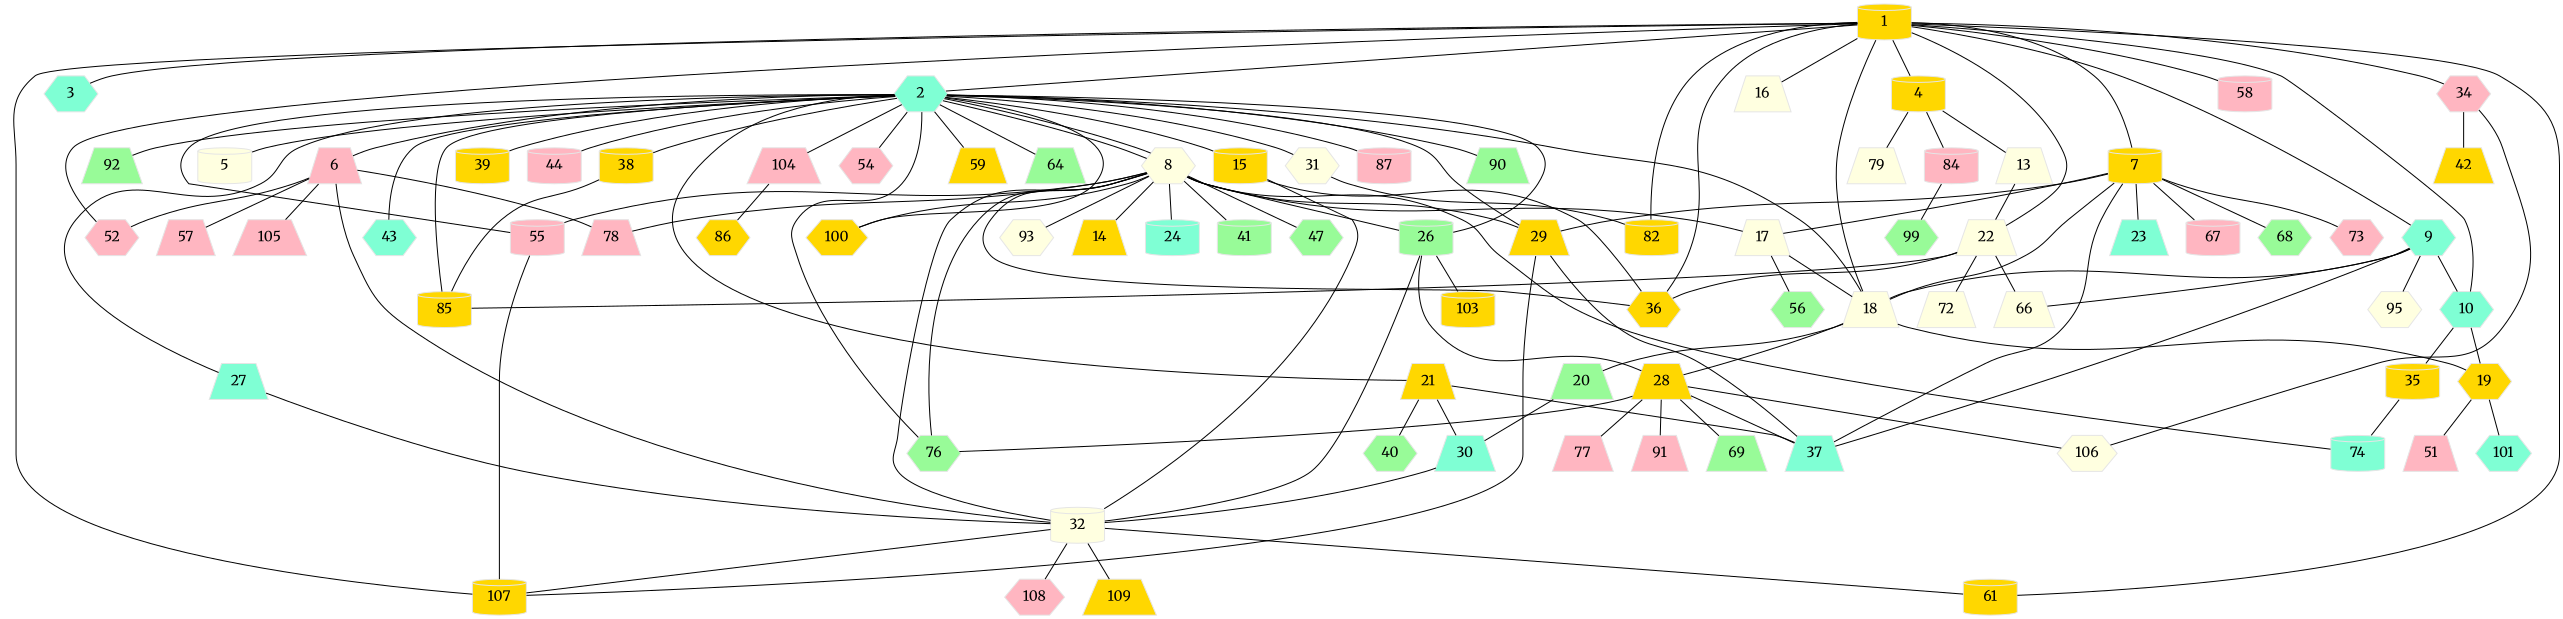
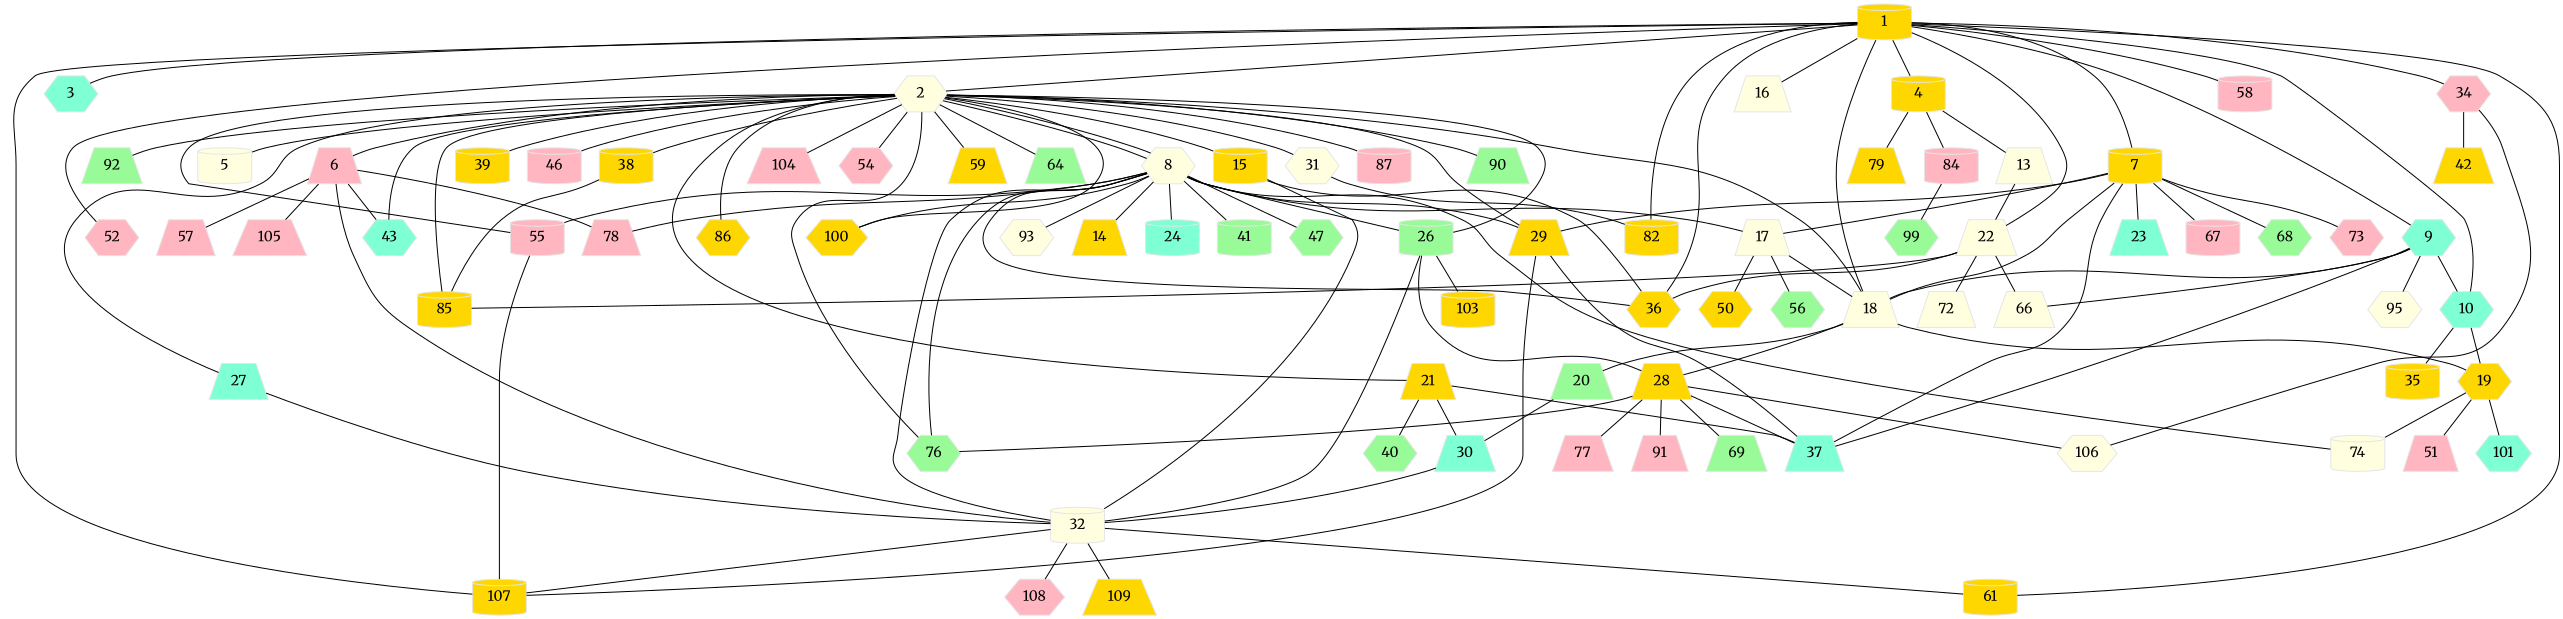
node "2": fillcolor aquamarine -> lightyellow
node "44": label "44" -> "46"
node "79": fillcolor lightyellow -> gold
edge "6" -- "52": now "6" -- "43"
edge "104" -- "86": now "2" -- "86"
node "50": added
edge "35" -- "74": now "19" -- "74"
node "74": fillcolor aquamarine -> lightyellow
